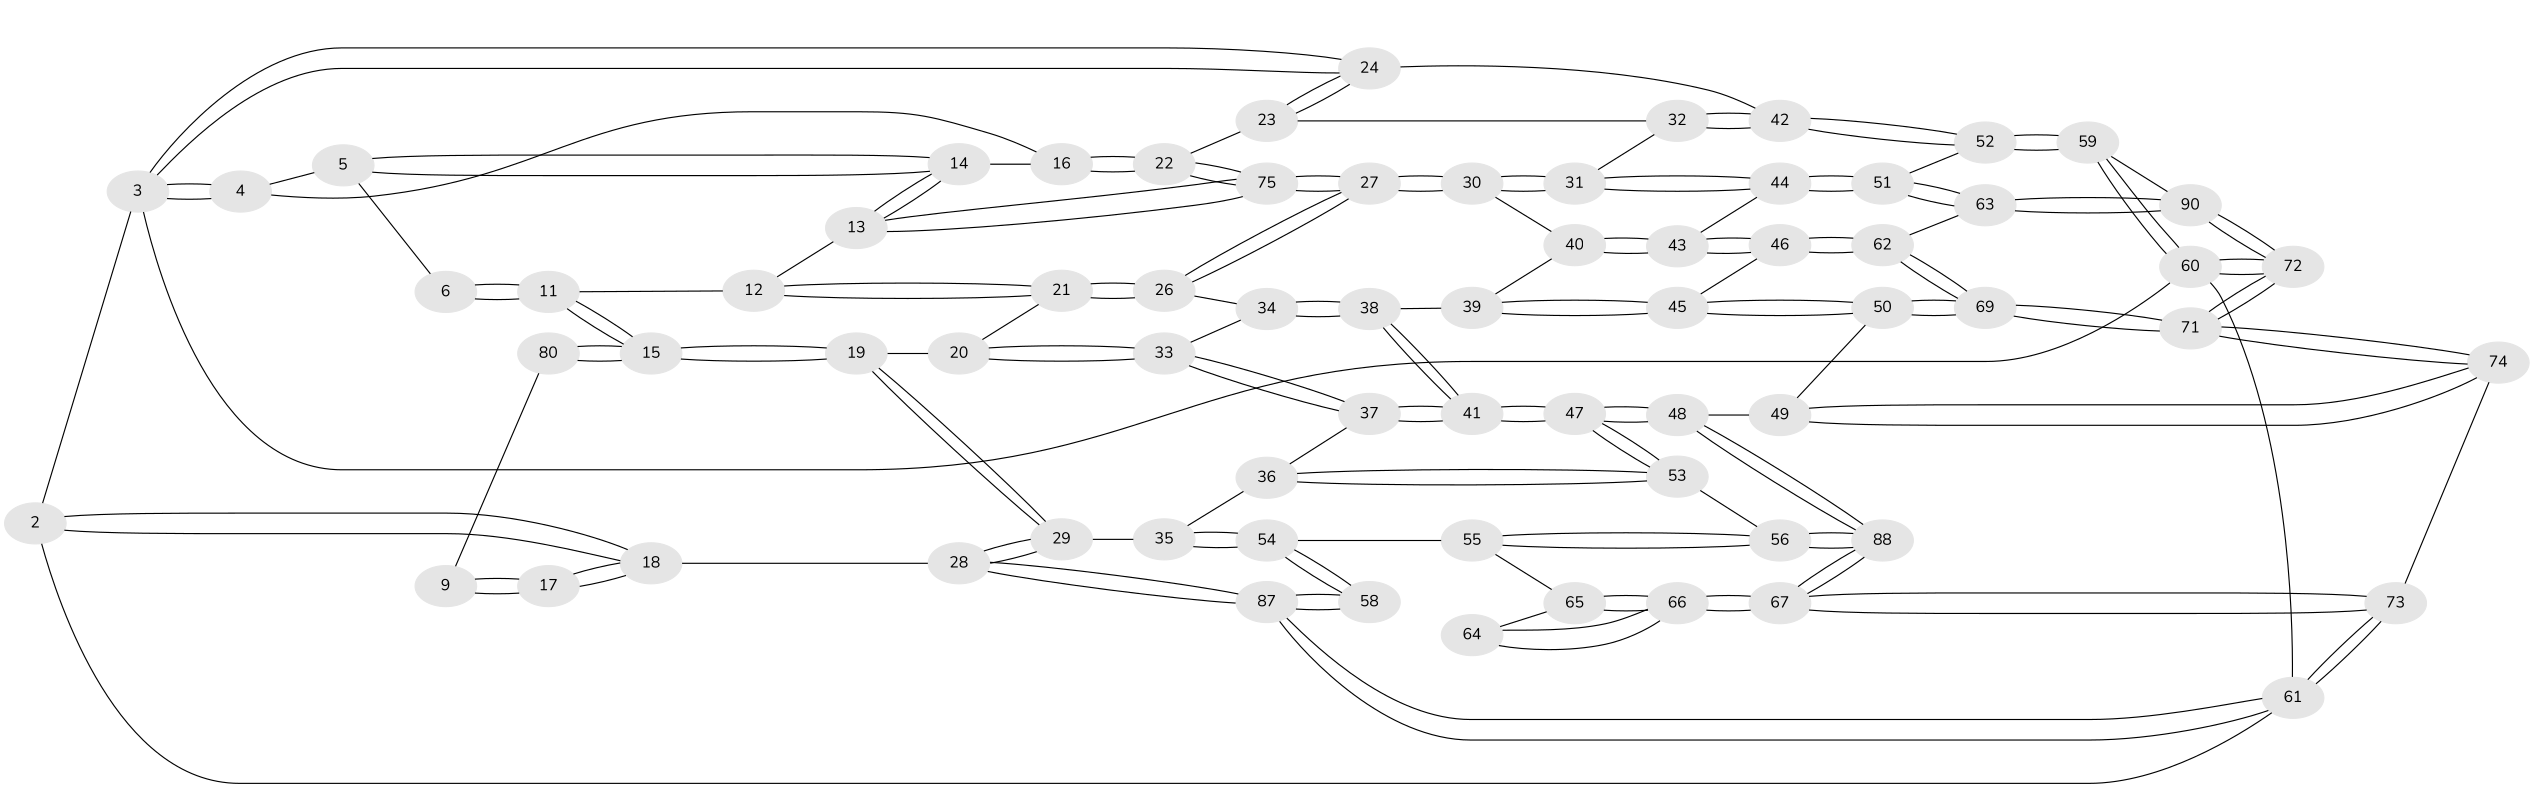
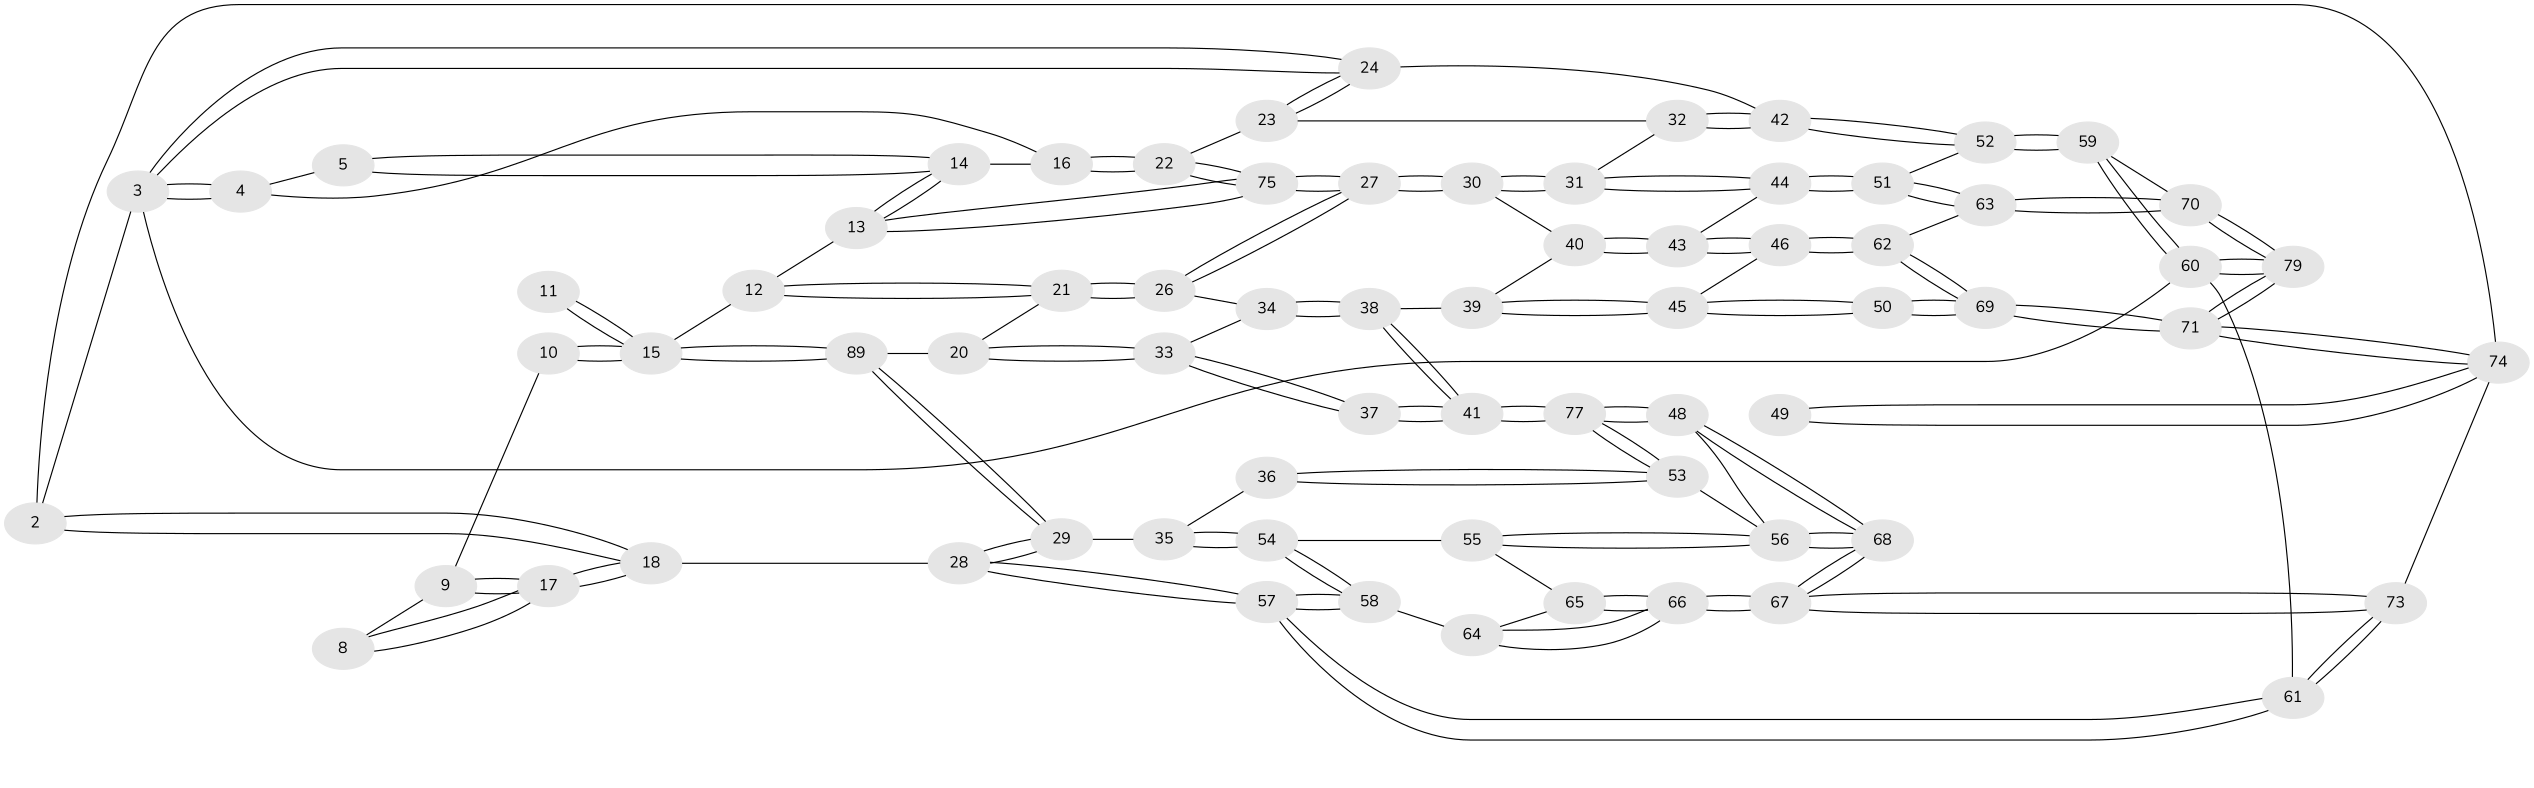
node "90": label "90" -> "70"
node "72": label "72" -> "79"
edge "12" -- "11": now "12" -- "15"
node "6": removed
node "80": label "80" -> "10"
node "19": label "19" -> "89"
edge "50" -- "49": removed
node "47": label "47" -> "77"
edge "48" -- "49": now "48" -- "56"
edge "37" -- "36": removed
node "88": label "88" -> "68"
node "87": label "87" -> "57"
edge "58" -- "64": added
node "8": added
edge "2" -- "61": now "2" -- "74"
